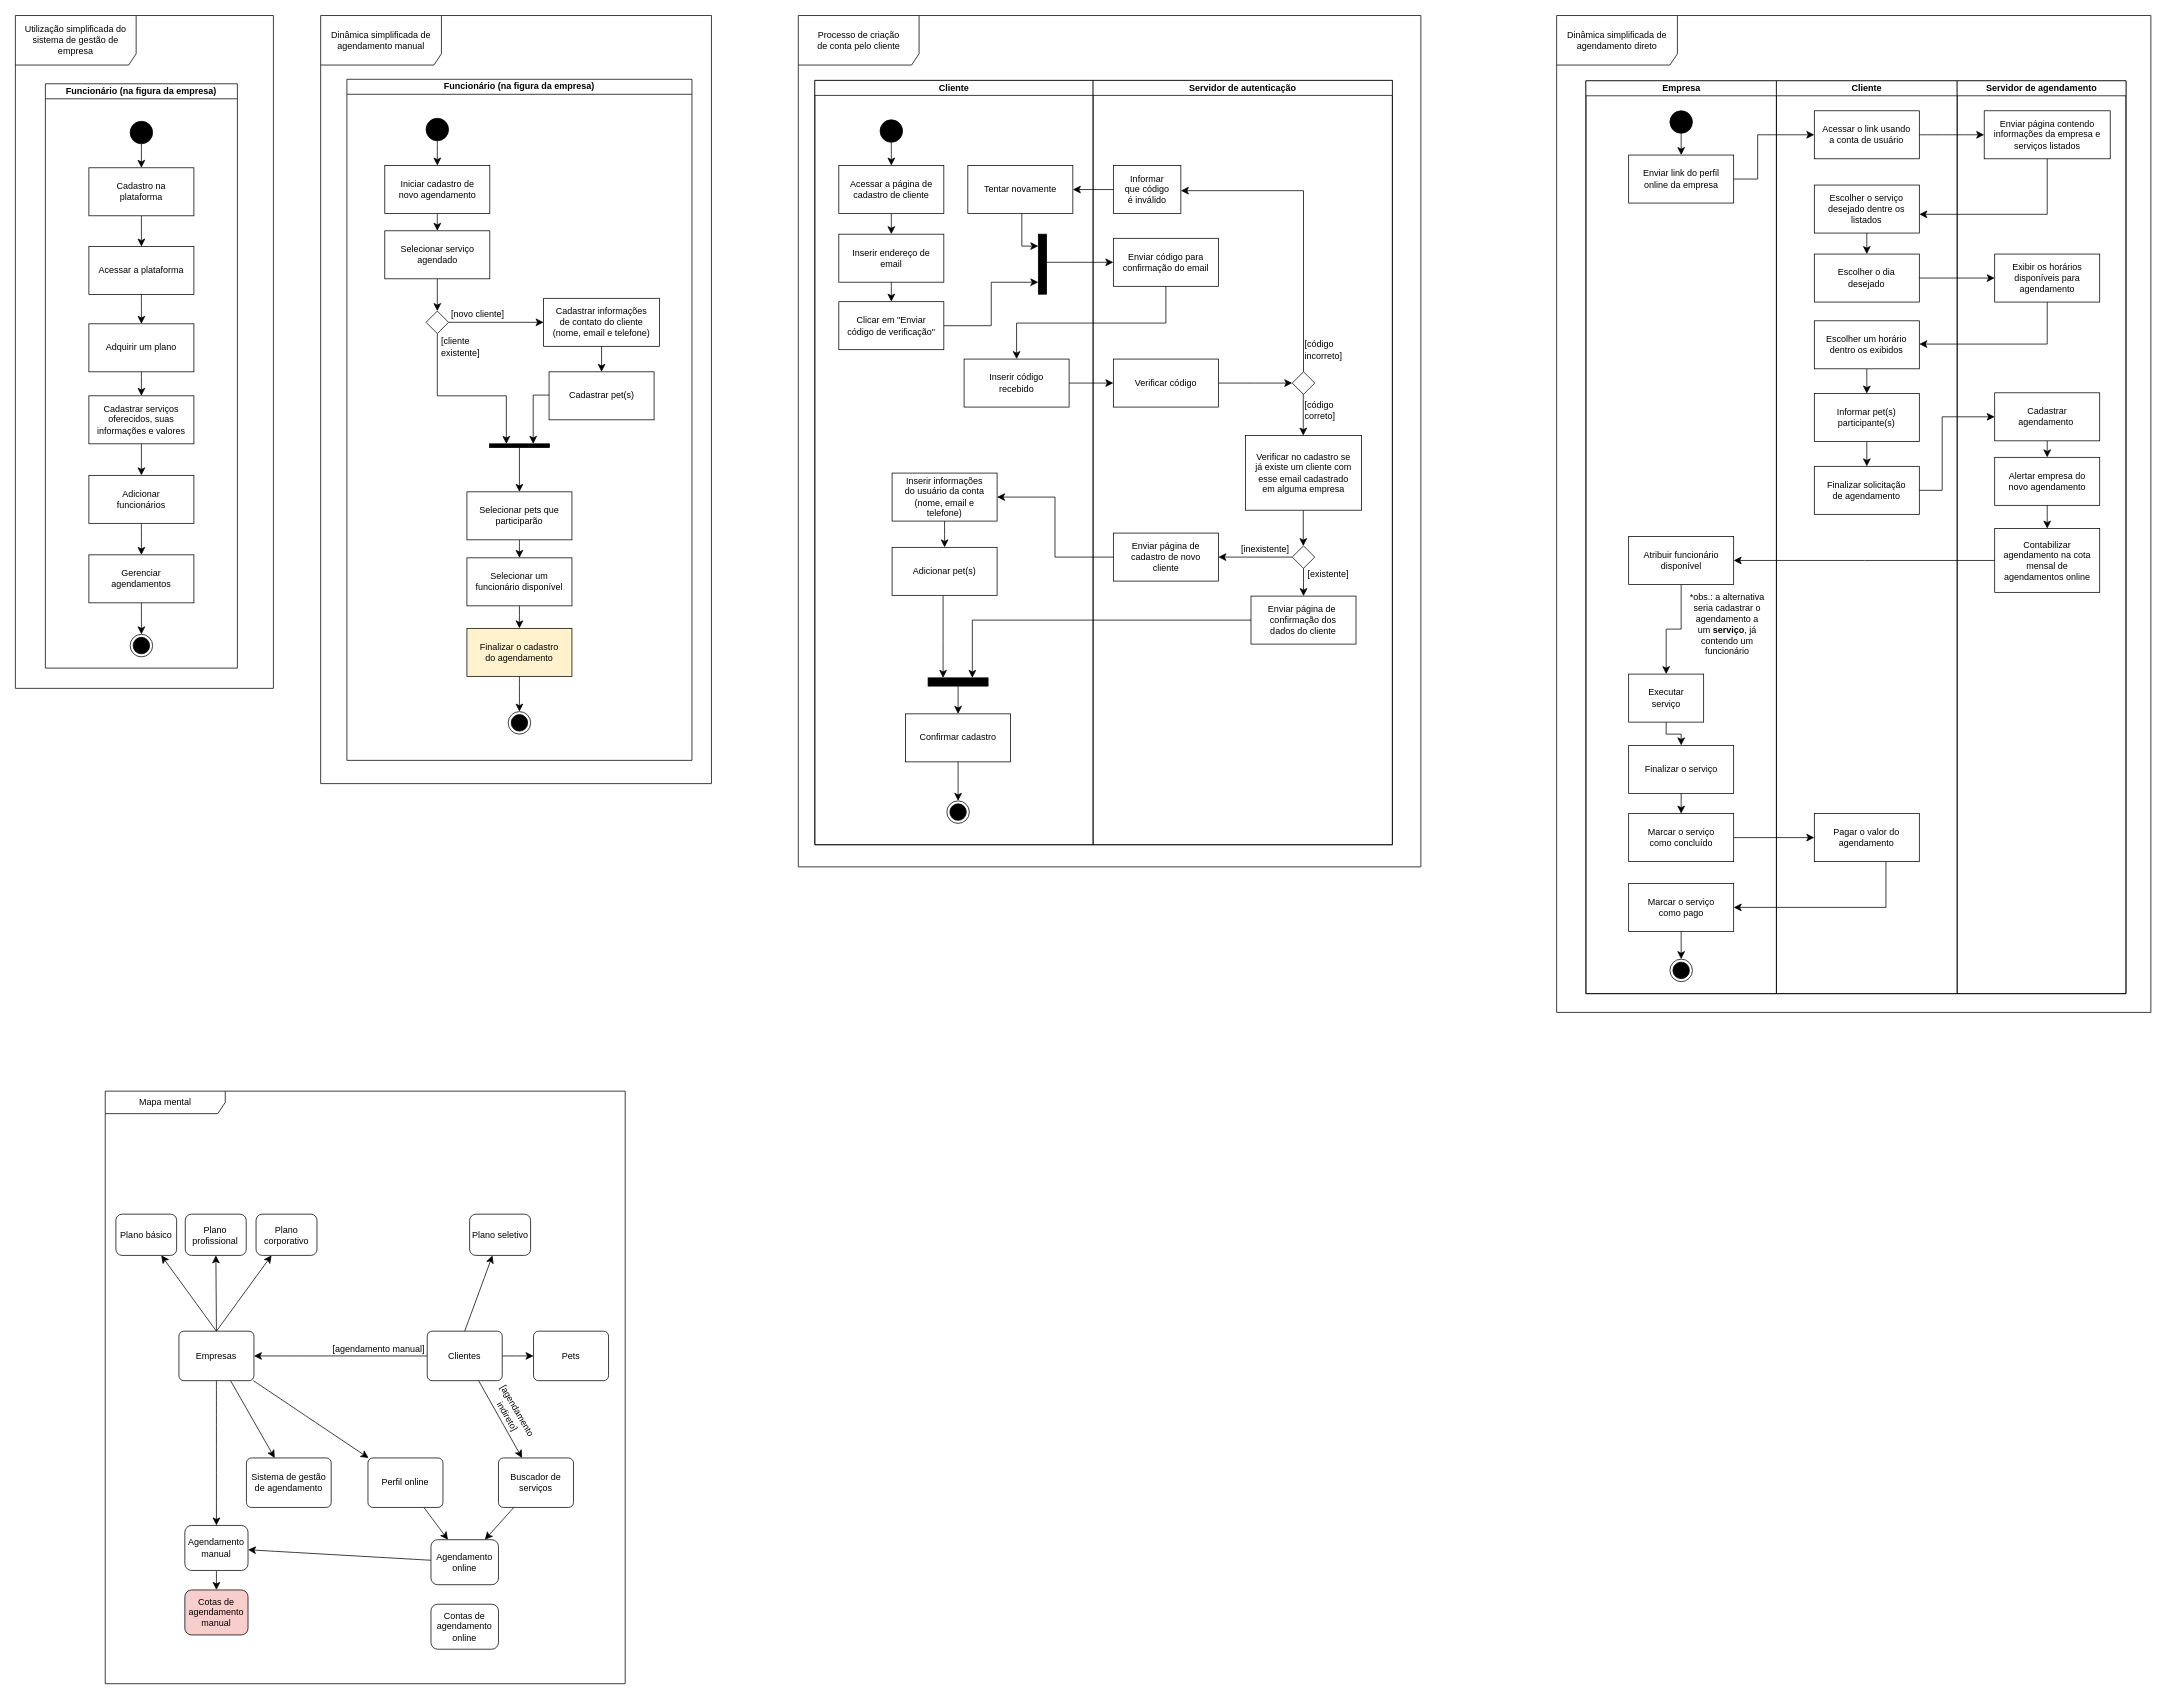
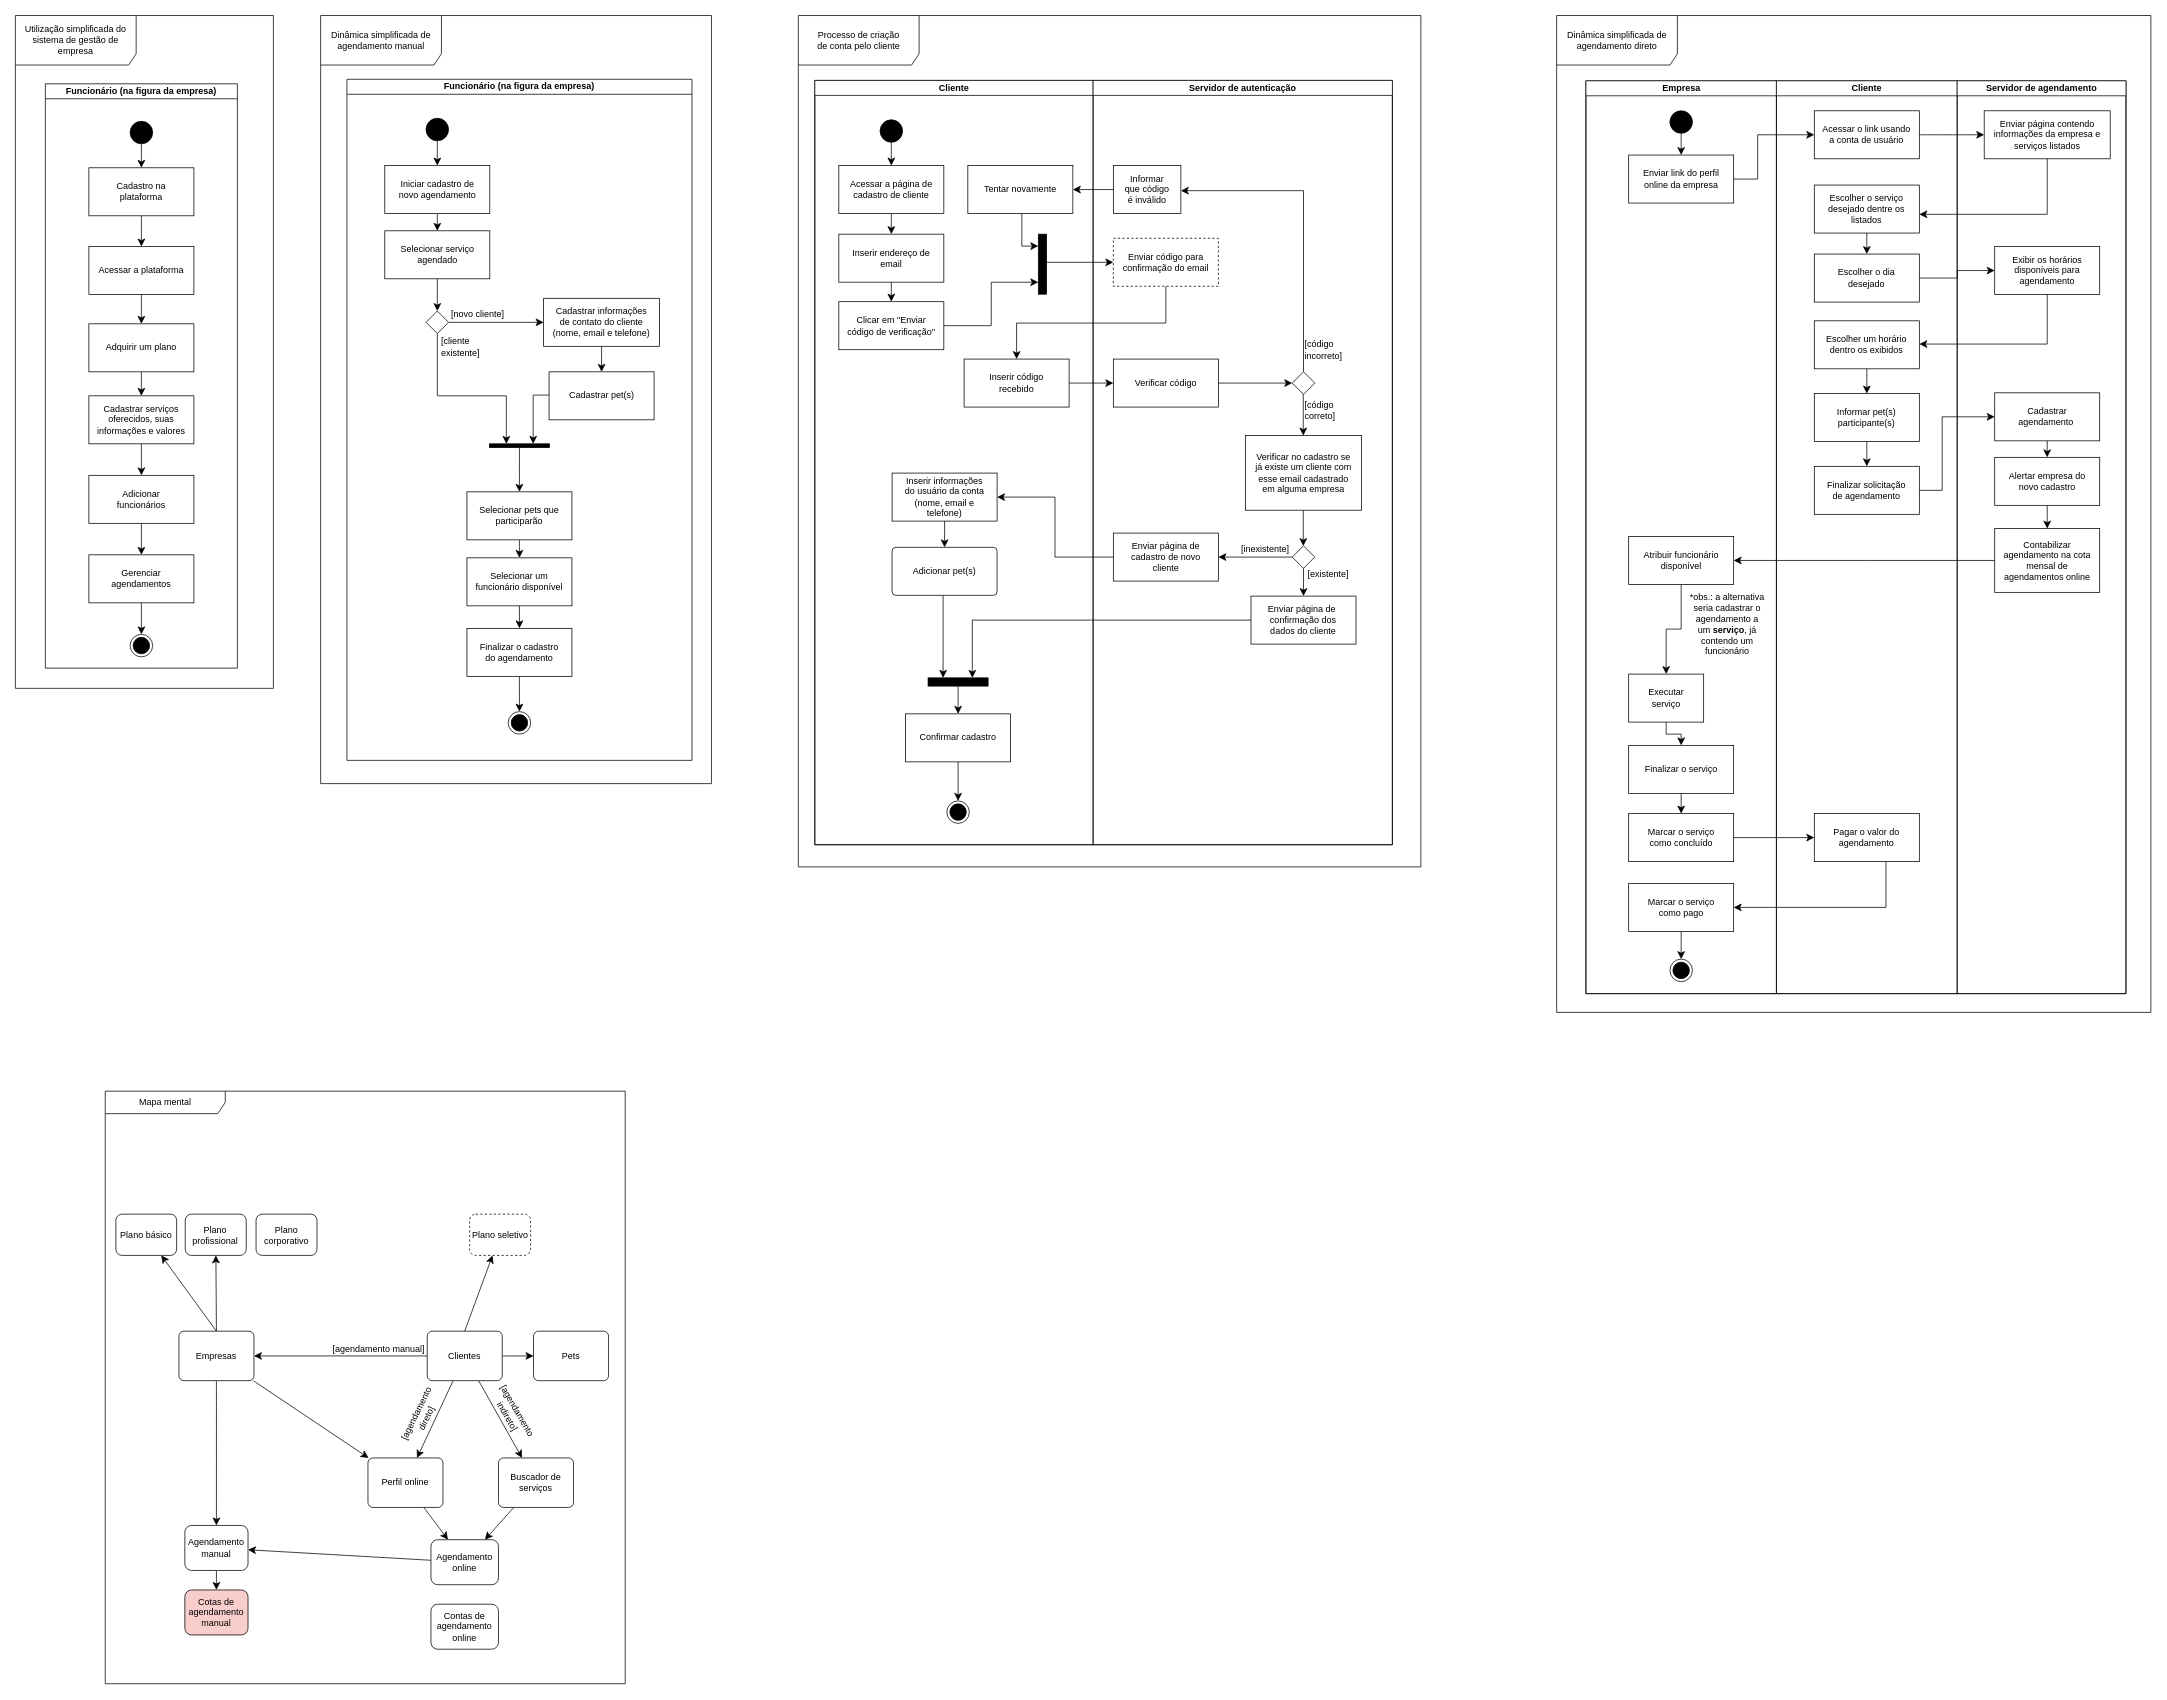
node "Enviar código para confirmação do email": style solid -> dashed
node "Exibir os horários disponíveis para agendamento": moved (2047, 278) -> (2047, 270)
node "Alertar empresa do novo agendamento": label "Alertar empresa do novo agendamento" -> "Alertar empresa do novo cadastro"
node "Adicionar pet(s)": shape rectangle -> rounded rectangle
node "Finalizar o cadastro do agendamento": fillcolor #fff2cc -> #ffffff
node "Plano seletivo": style solid -> dashed
edge "Empresas" -> "Plano corporativo": removed
edge "Empresas" -> "Sistema de gestão de agendamento": removed
edge "Clientes" -> "Perfil online": added, label "[agendamento direto]"
node "Sistema de gestão de agendamento": removed
